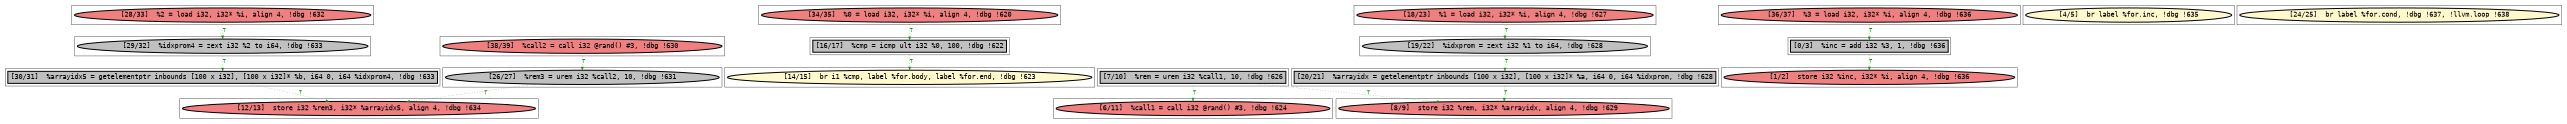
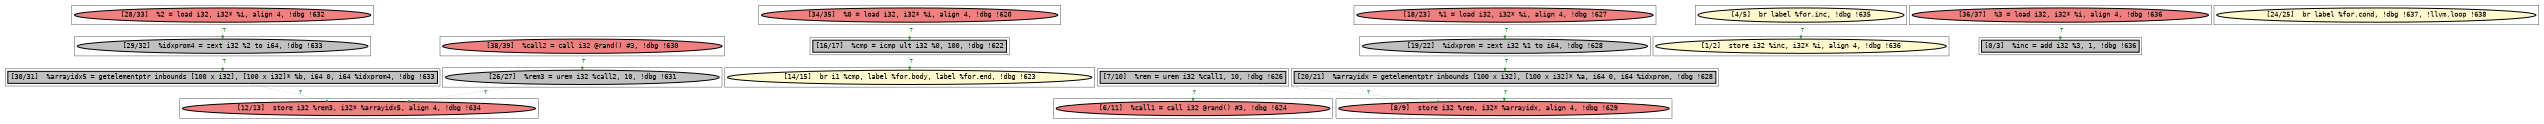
edge "[0/3]  %inc = add i32 %3, 1, !dbg !636" -> "[1/2]  store i32 %inc, i32* %i, align 4, !dbg !636": now "[4/5]  br label %for.inc, !dbg !635" -> "[1/2]  store i32 %inc, i32* %i, align 4, !dbg !636"
node "[1/2]  store i32 %inc, i32* %i, align 4, !dbg !636": fillcolor lightcoral -> lemonchiffon
